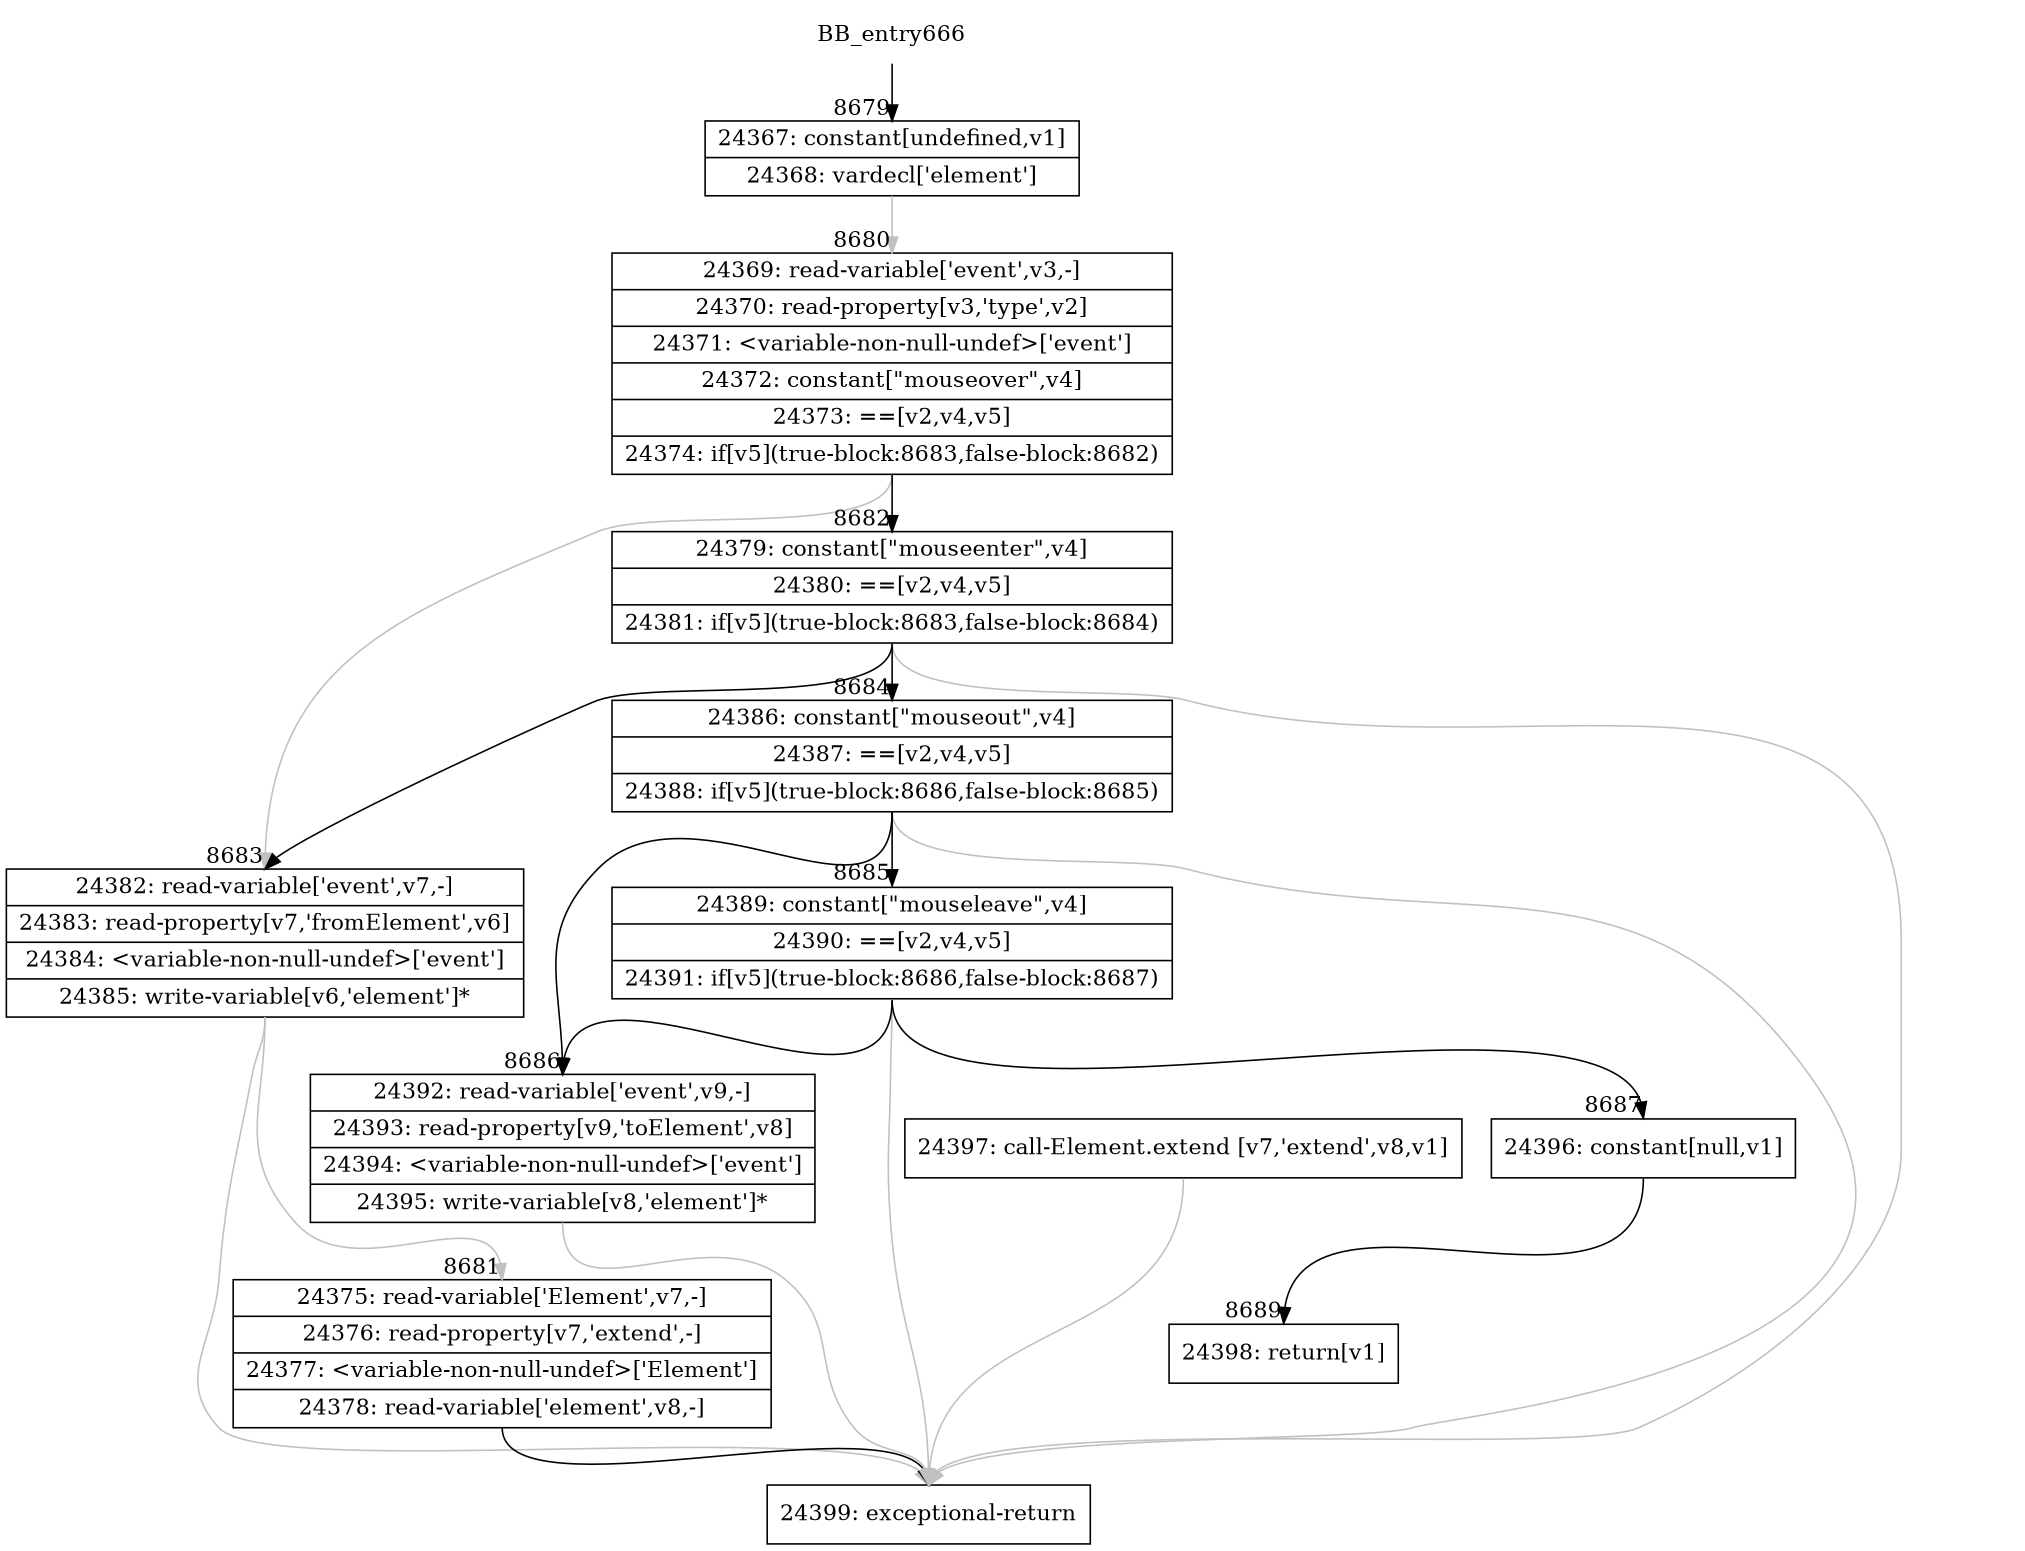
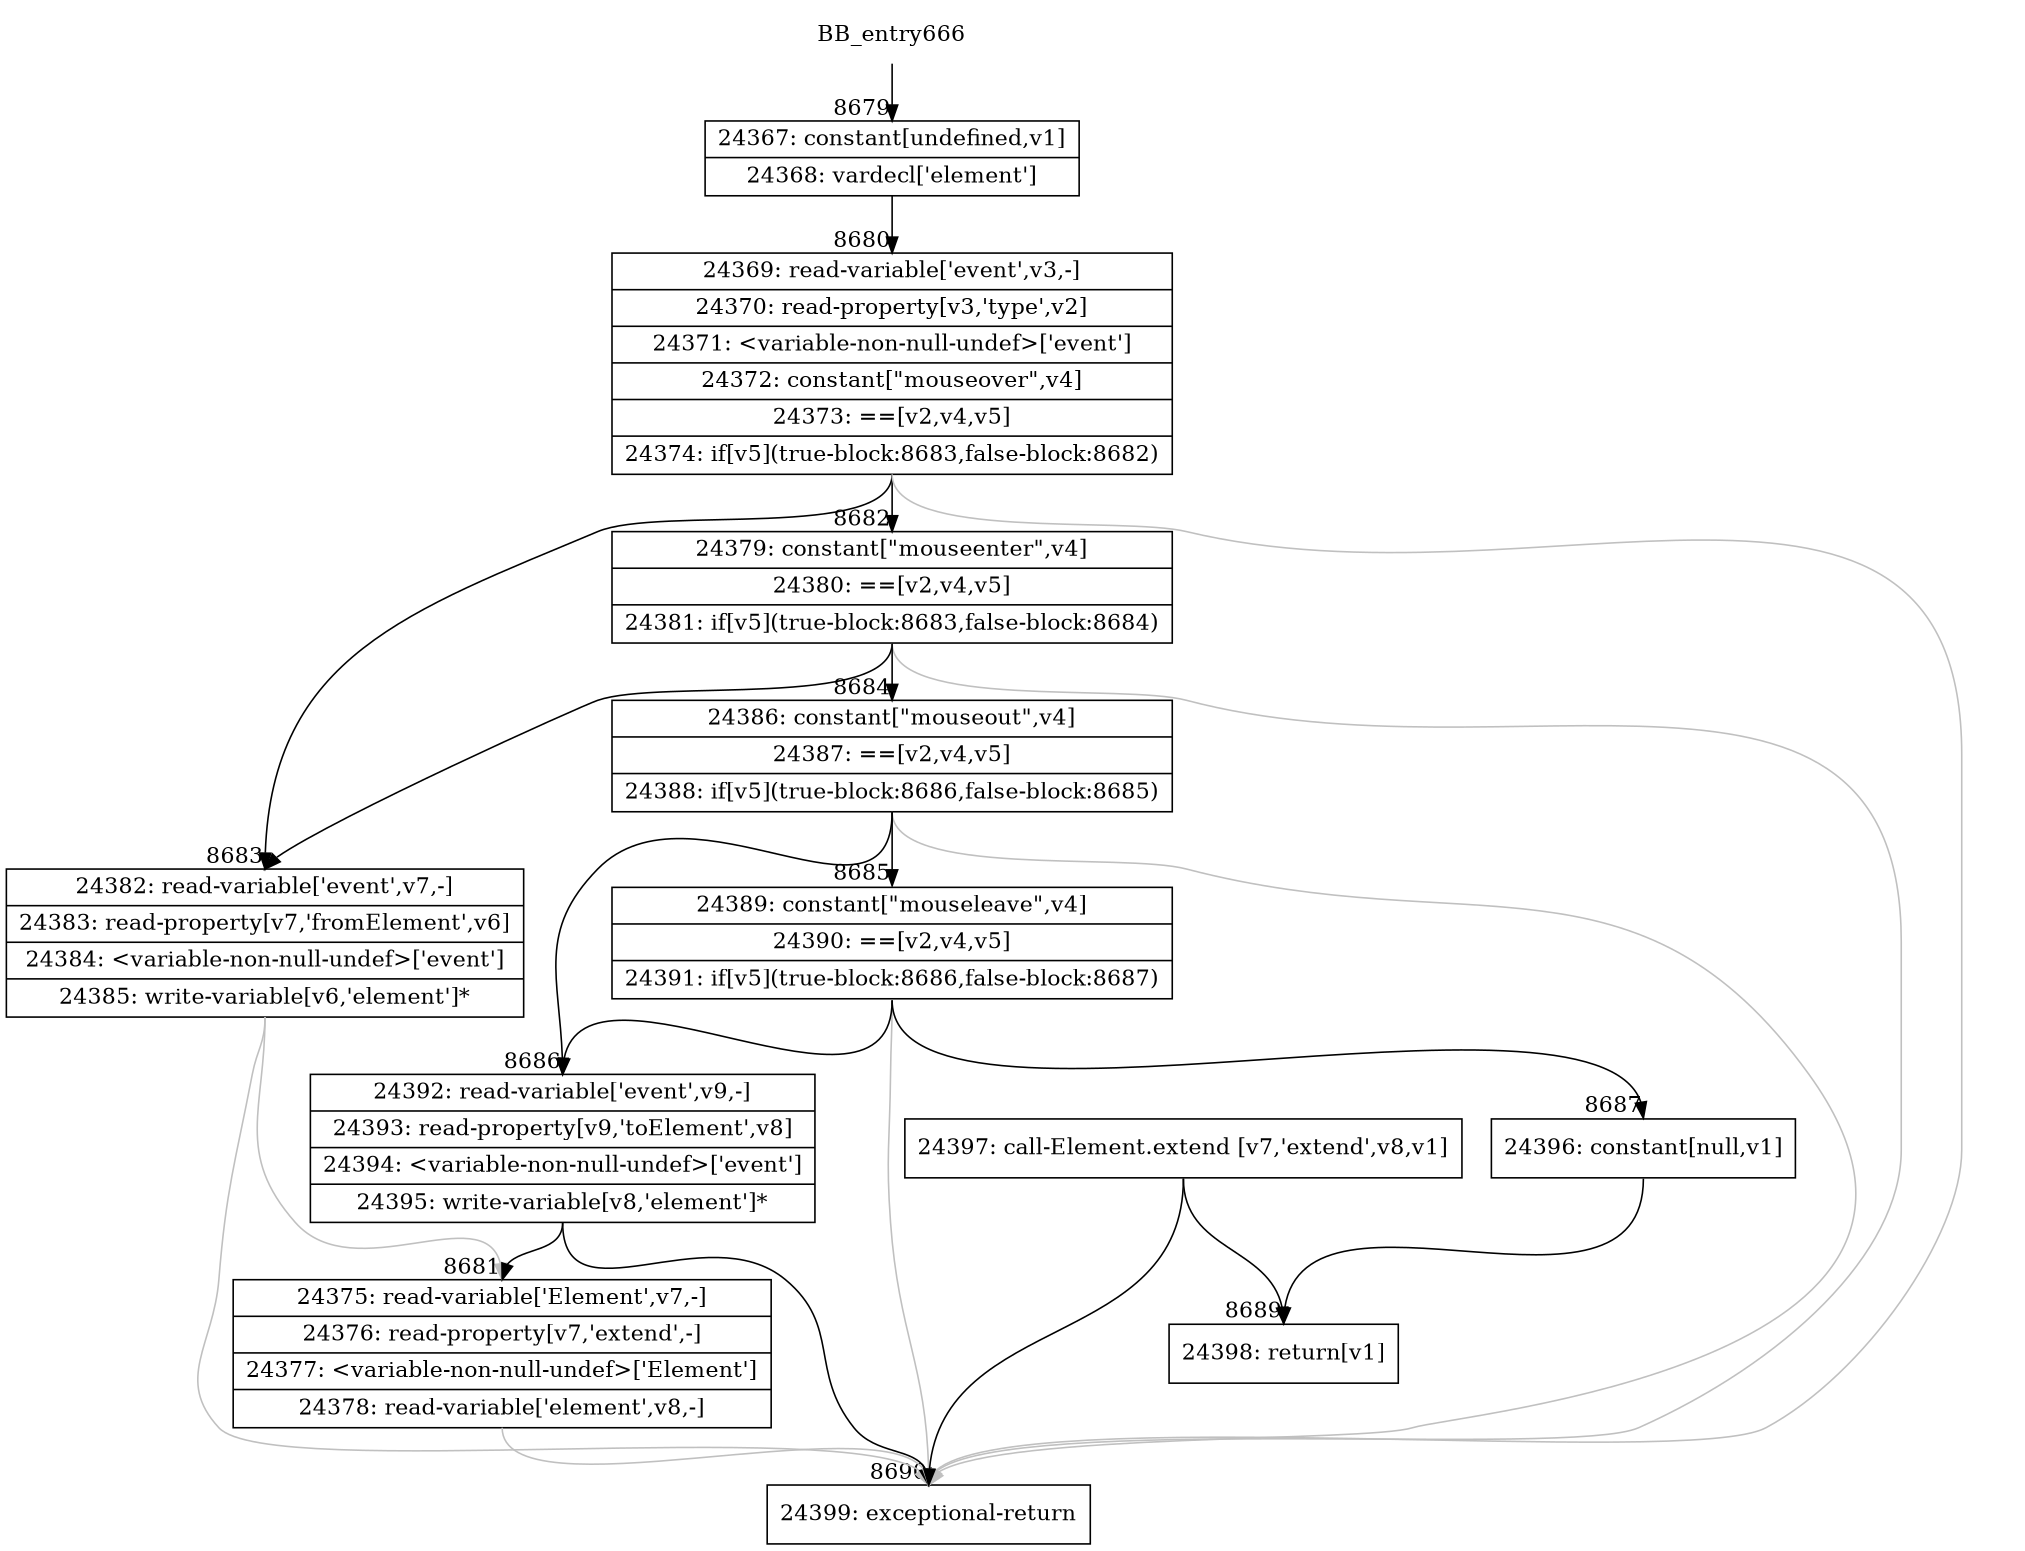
edge "24367: constant[undefined,v1]" -> "24369: read-variable['event',v3,-]": color gray -> black
edge "24369: read-variable['event',v3,-]" -> "24382: read-variable['event',v7,-]": color gray -> black
edge "24369: read-variable['event',v3,-]" -> "24399: exceptional-return": added
edge "24397: call-Element.extend [v7,'extend',v8,v1]" -> "24398: return[v1]": added
edge "24392: read-variable['event',v9,-]" -> "24375: read-variable['Element',v7,-]": added
edge "24392: read-variable['event',v9,-]" -> "24399: exceptional-return": color gray -> black
edge "24397: call-Element.extend [v7,'extend',v8,v1]" -> "24399: exceptional-return": color gray -> black
edge "24375: read-variable['Element',v7,-]" -> "24399: exceptional-return": color black -> gray
